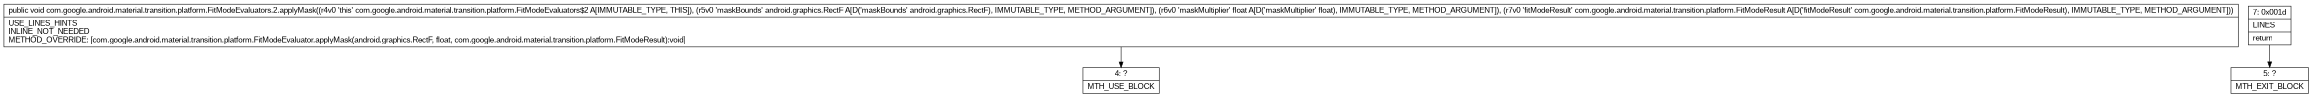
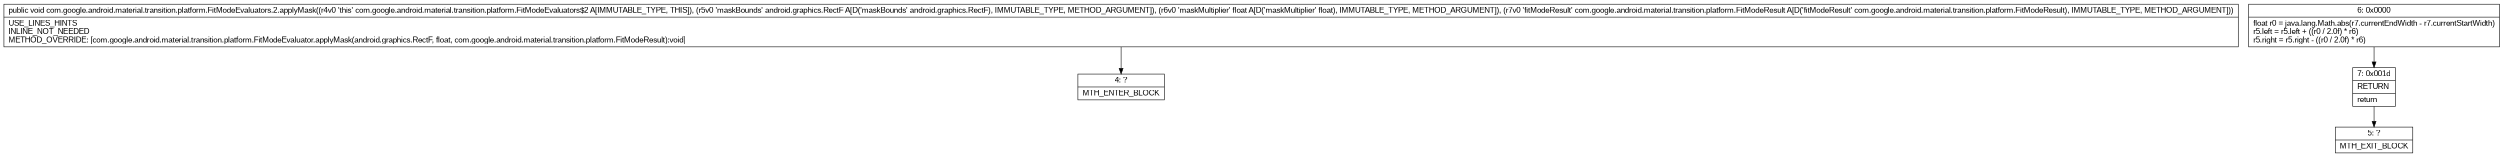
node "7: 0x001d": text "LINES" -> "RETURN"
node "6: 0x0000": added
node "4: ?": text "MTH_USE_BLOCK" -> "MTH_ENTER_BLOCK"
